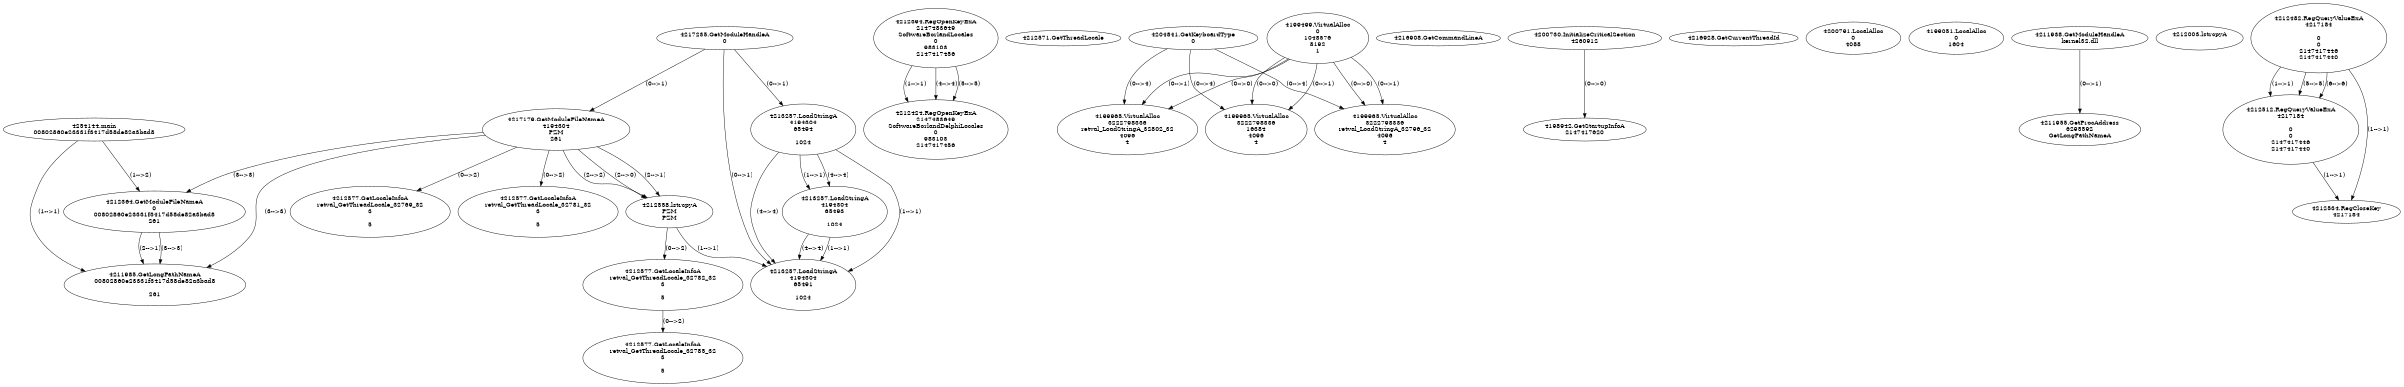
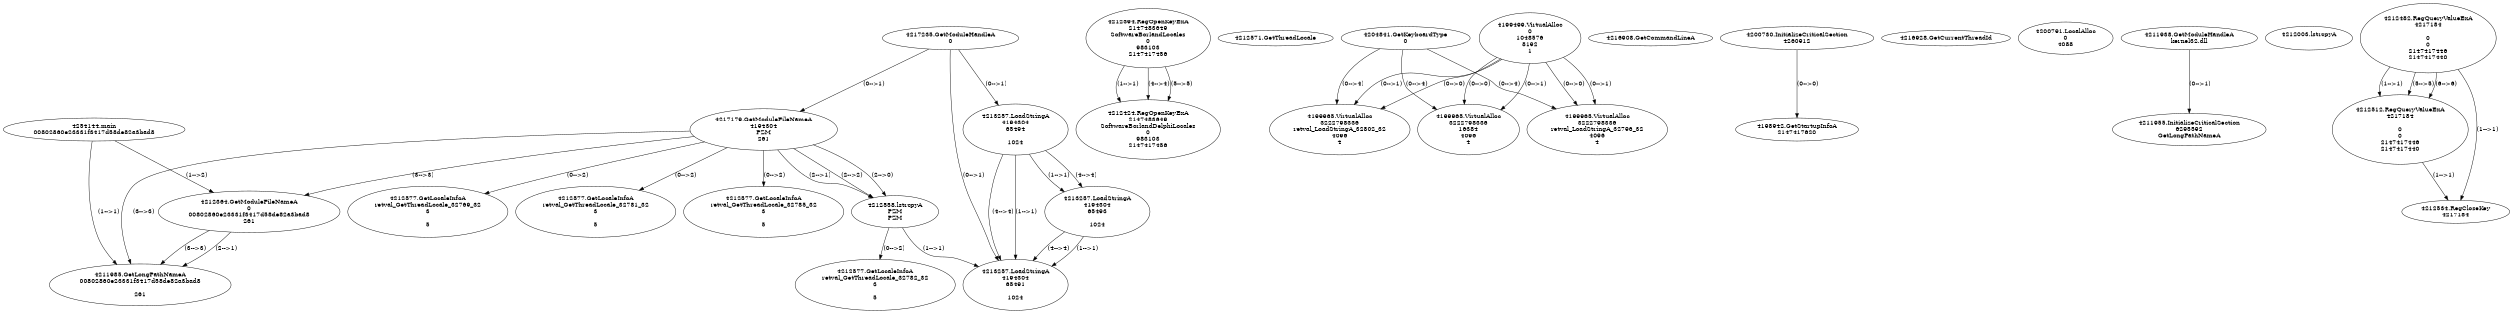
node "4199051.LocalAlloc 0 1604": removed
node "4211955.GetProcAddress 6295592 GetLongPathNameA": label "4211955.GetProcAddress 6295592 GetLongPathNameA" -> "4211955.InitializeCriticalSection 6295592 GetLongPathNameA"
edge "4212577.GetLocaleInfoA retval_GetThreadLocale_32782_32 3 5" -> "4212577.GetLocaleInfoA retval_GetThreadLocale_32785_32 3 5": now "4217179.GetModuleFileNameA 4194304 PZM 261" -> "4212577.GetLocaleInfoA retval_GetThreadLocale_32785_32 3 5"
